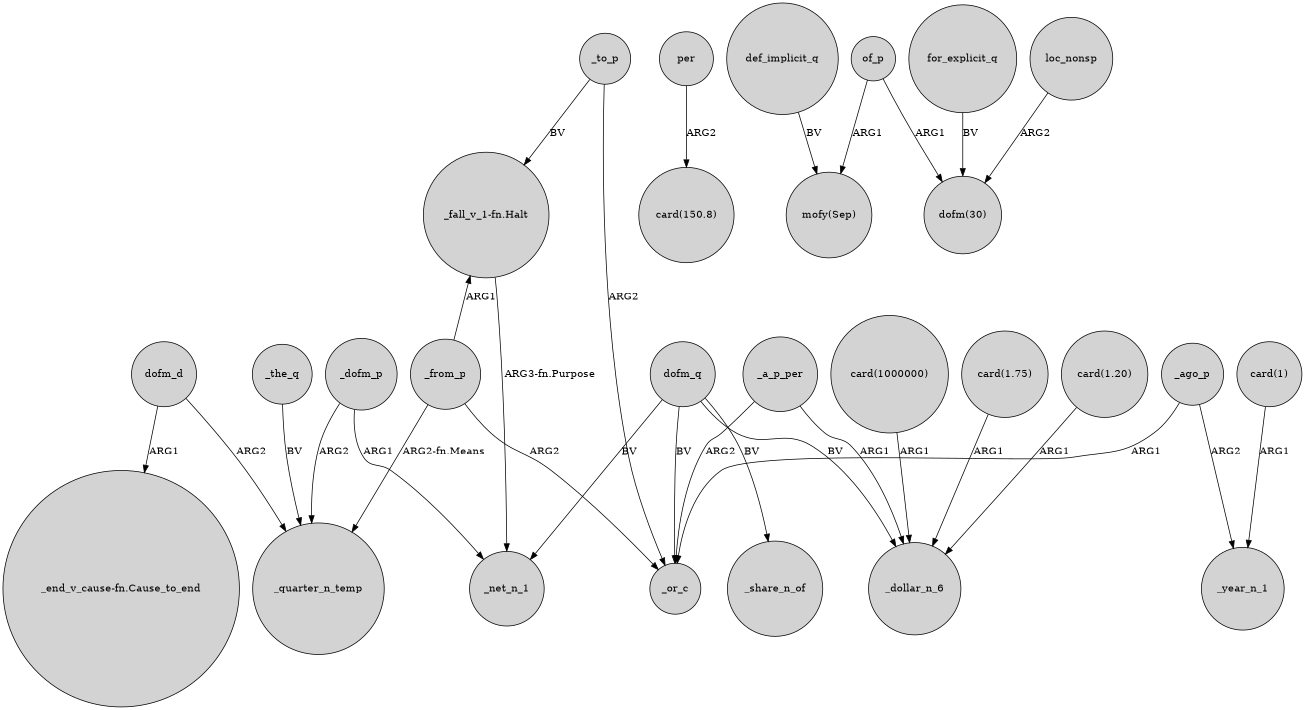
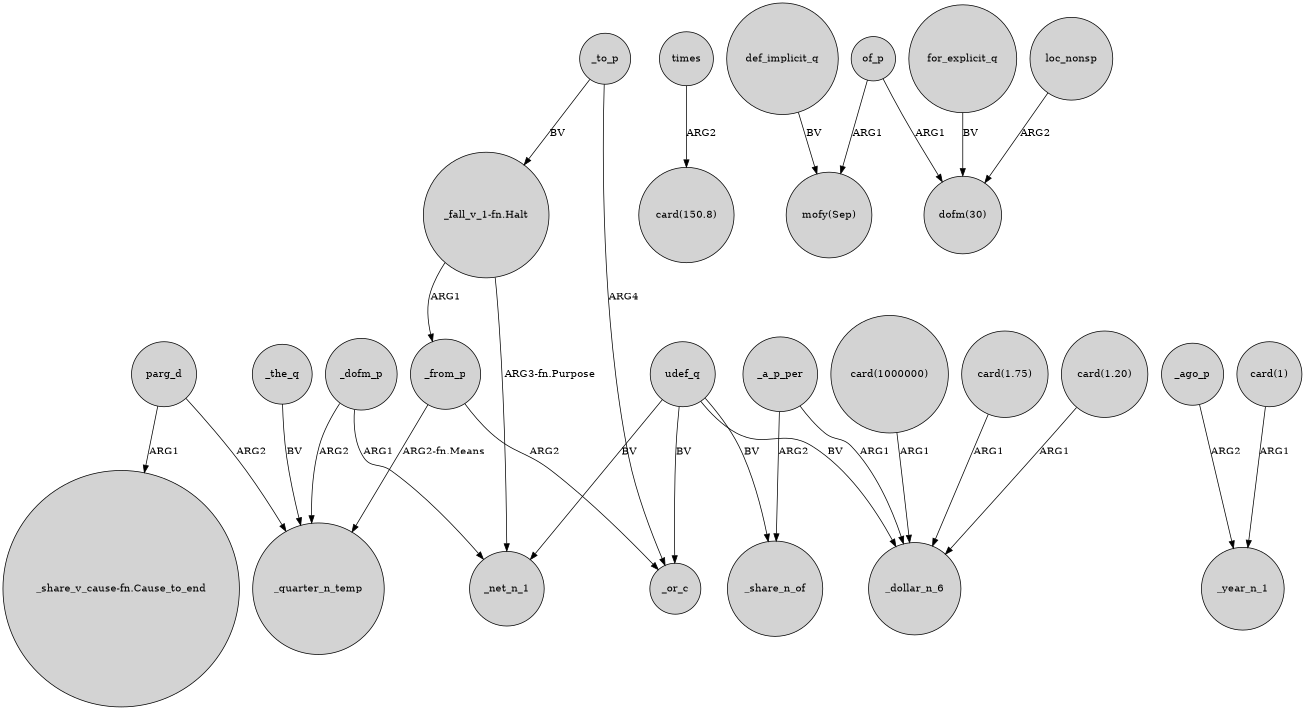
node "per": label "per" -> "times"
edge "_to_p" -> "_or_c": label "ARG2" -> "ARG4"
edge "_from_p" -> "_fall_v_1-fn.Halt": reversed
node "dofm_d": label "dofm_d" -> "parg_d"
node "dofm_q": label "dofm_q" -> "udef_q"
edge "_ago_p" -> "_or_c": removed, label "ARG1"
edge "_a_p_per" -> "_or_c": now "_a_p_per" -> "_share_n_of"
node "_end_v_cause-fn.Cause_to_end": label "_end_v_cause-fn.Cause_to_end" -> "_share_v_cause-fn.Cause_to_end"
